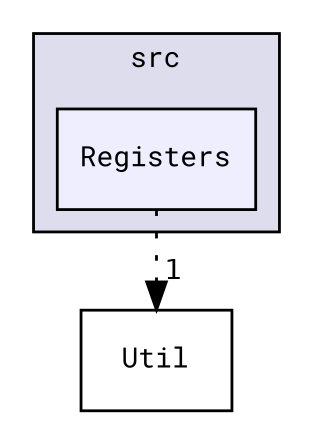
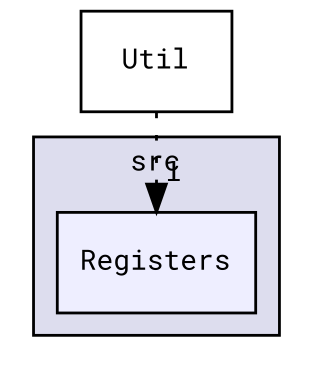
edge "Registers" -> "Util": reversed
